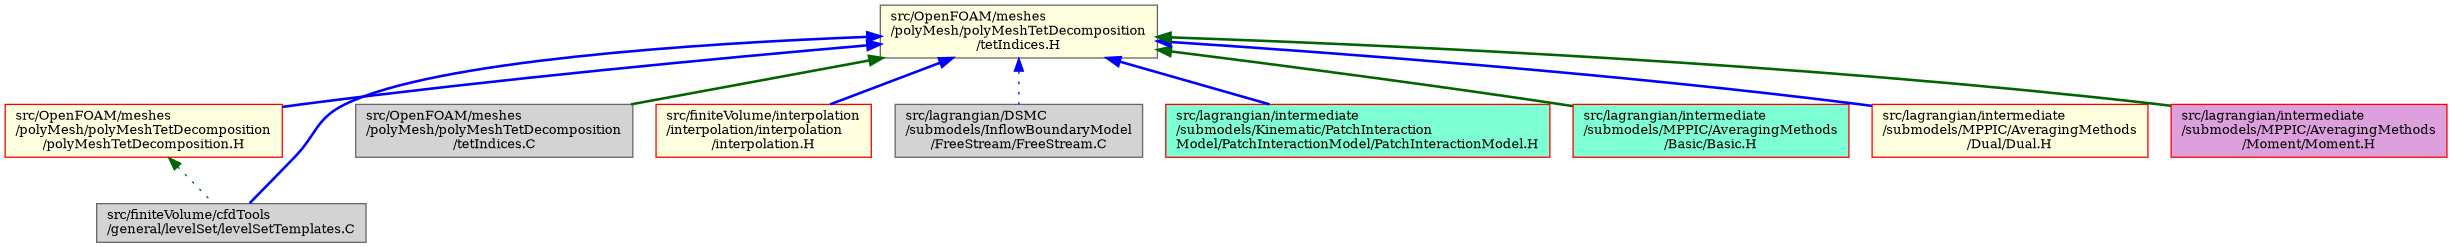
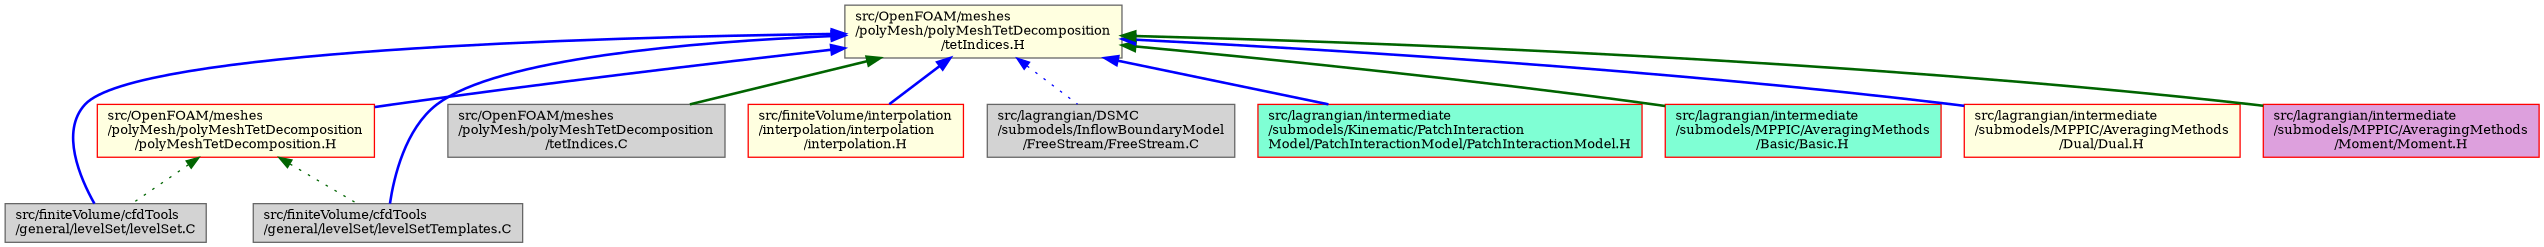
node "src/finiteVolume/cfdTools /general/levelSet/levelSet.C": added
